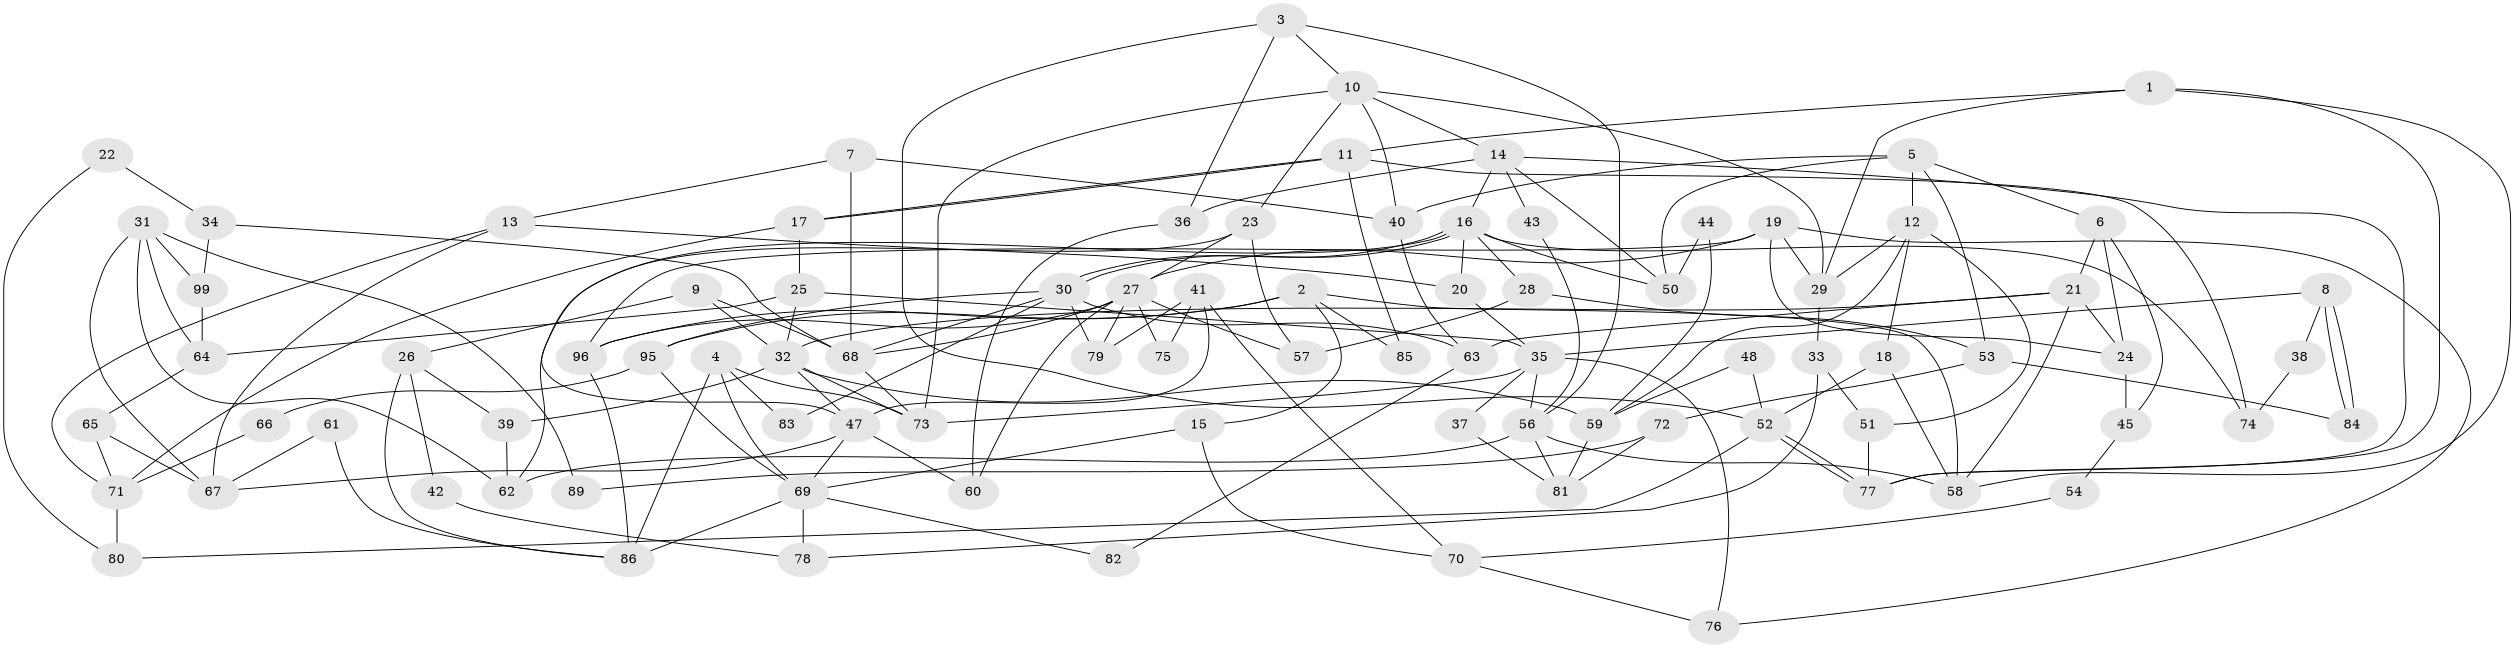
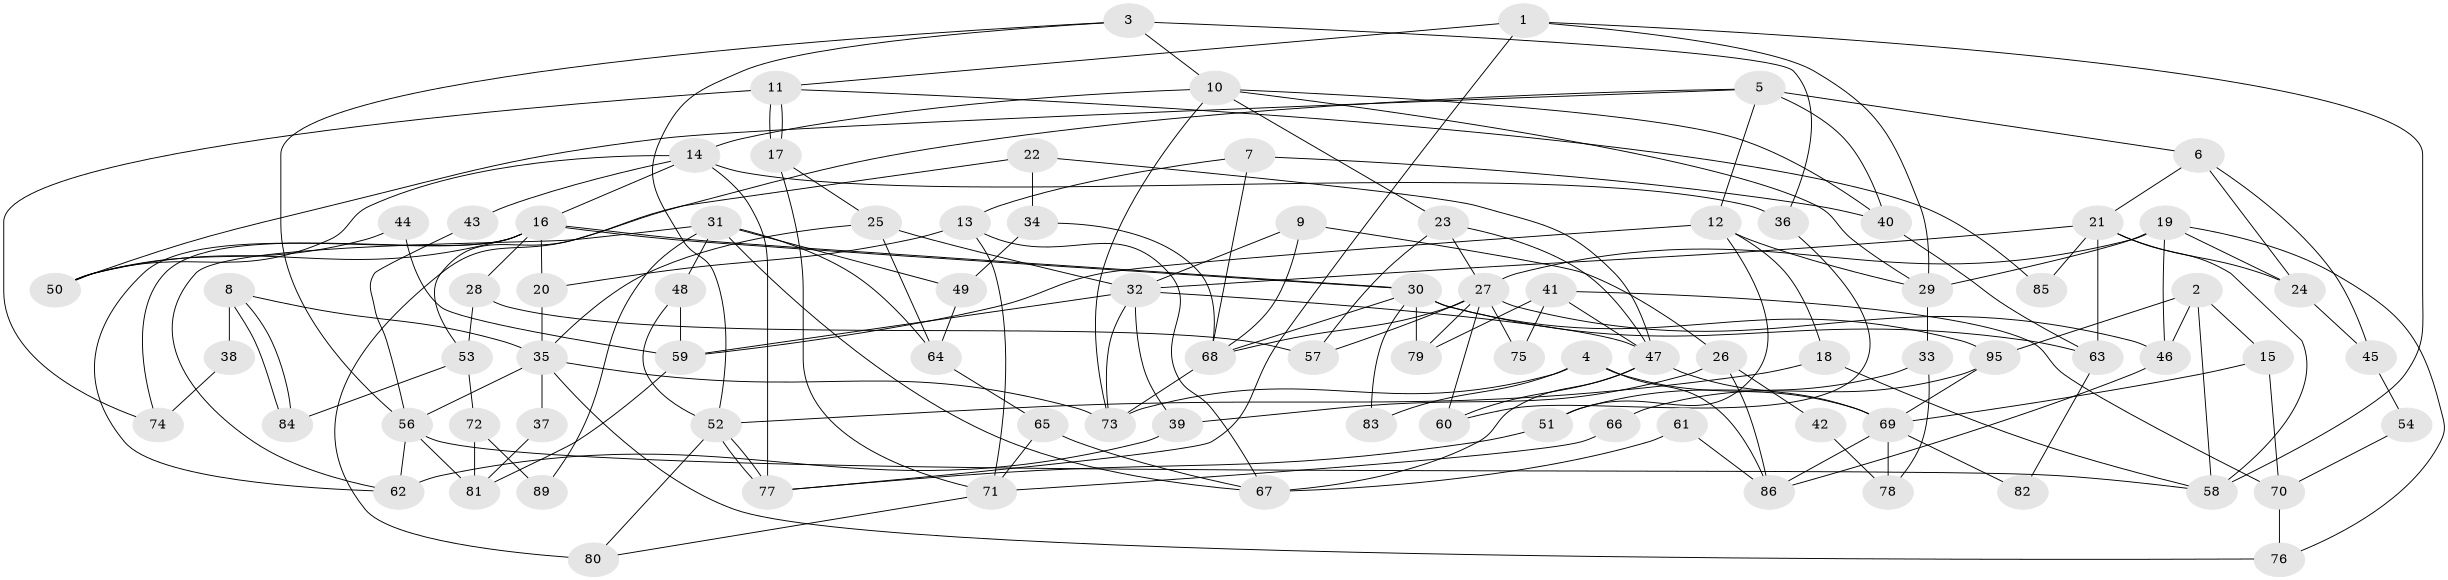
edge "22" -- "47": added
edge "31" -- "48": added
node "99": label "99" -> "49"
edge "2" -- "85": now "21" -- "85"
node "96": label "96" -> "46"
